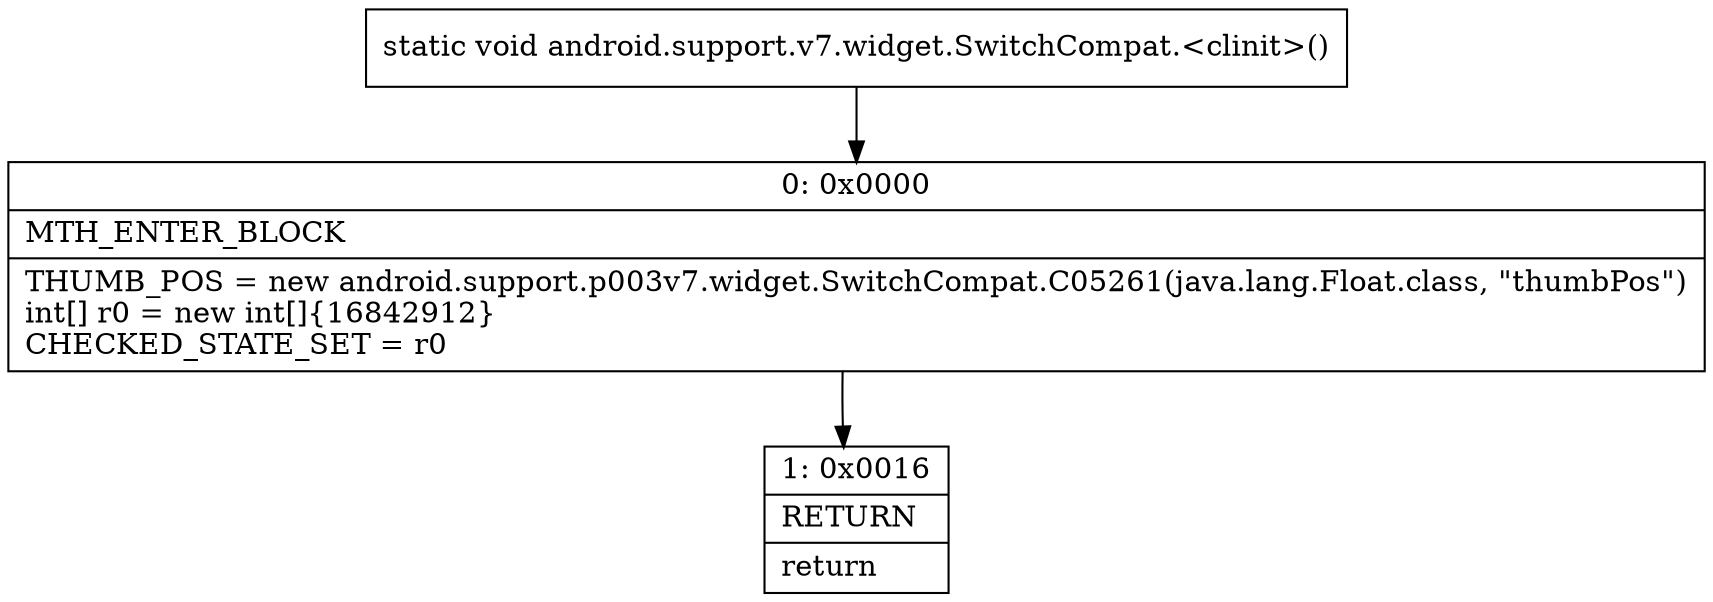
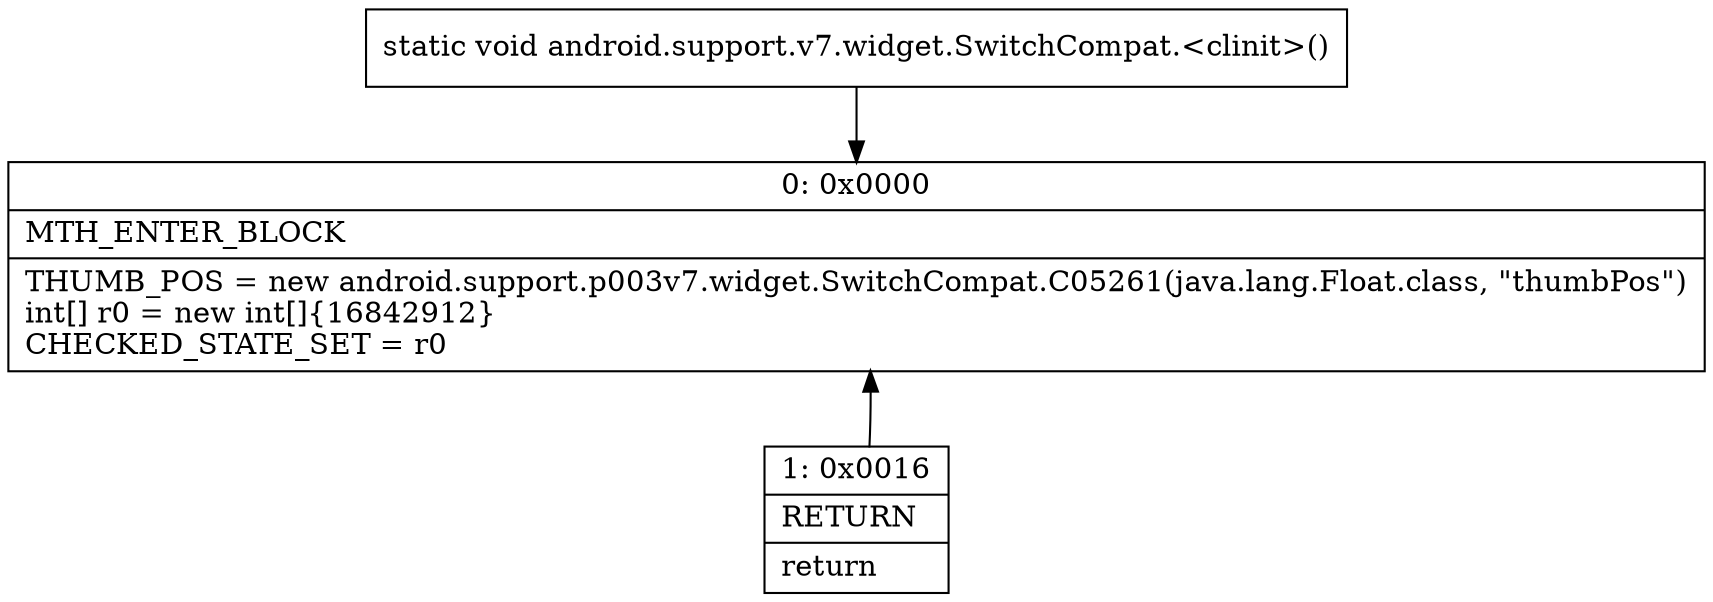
edge "0: 0x0000" -> "1: 0x0016": reversed
